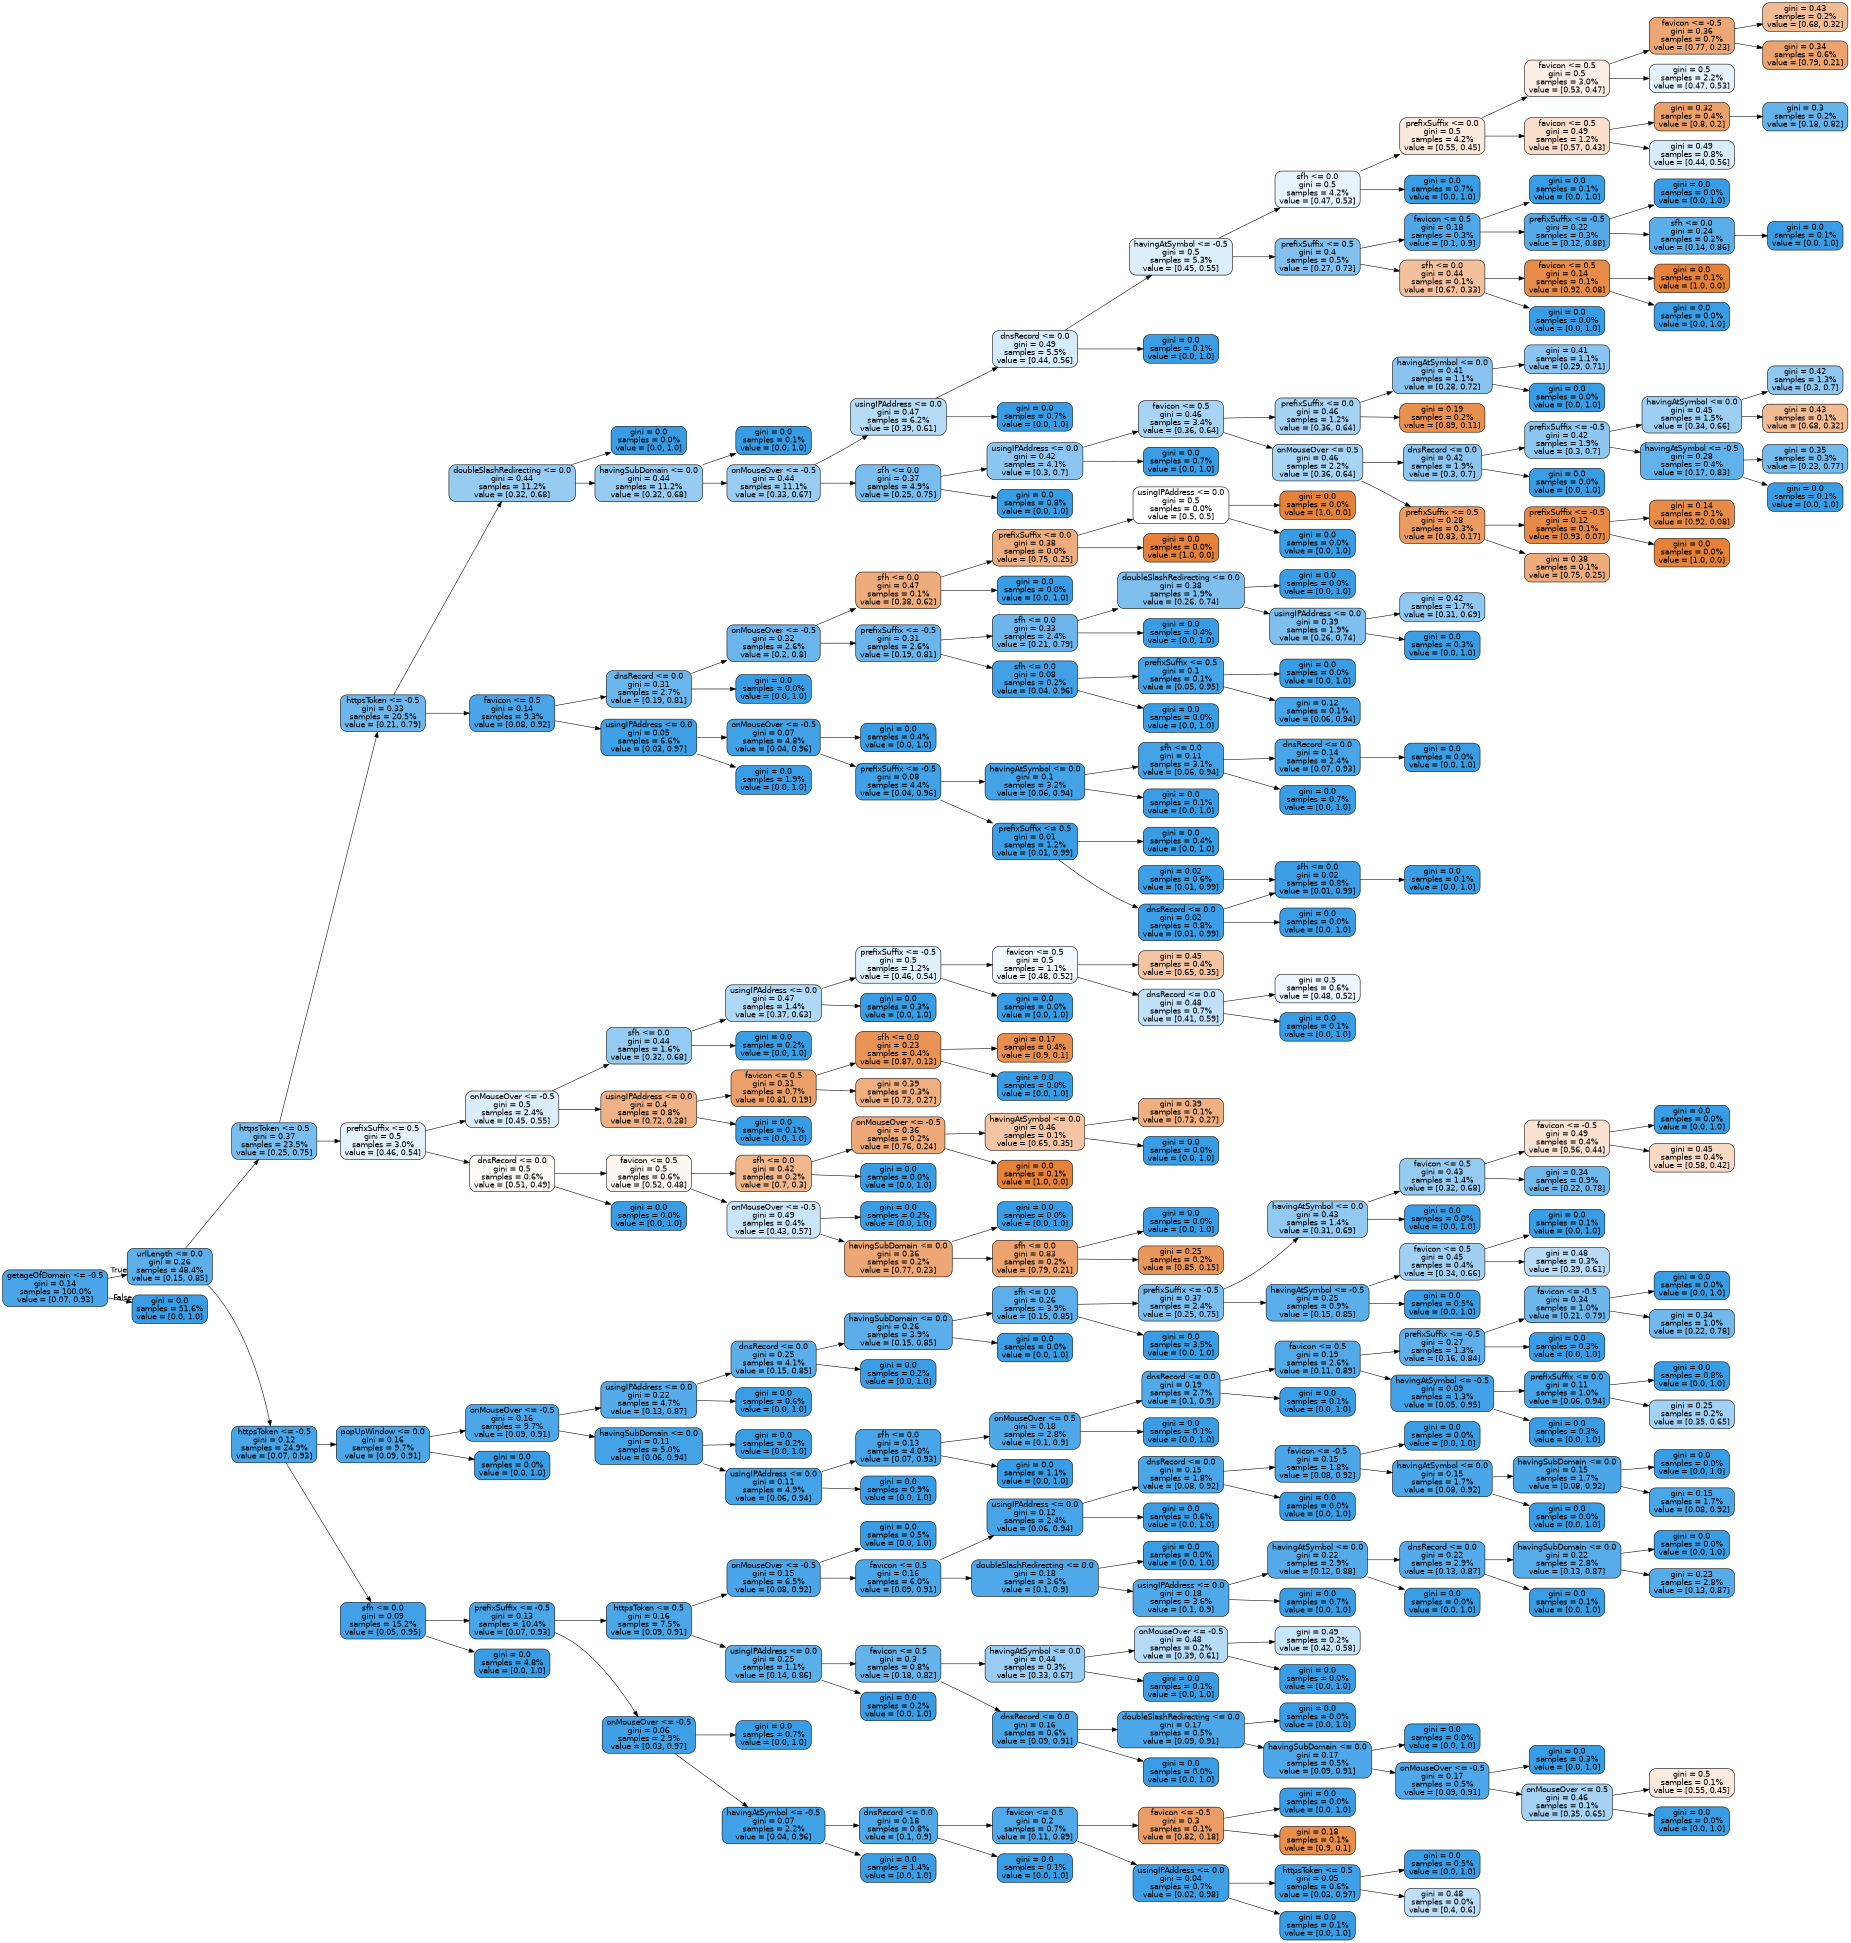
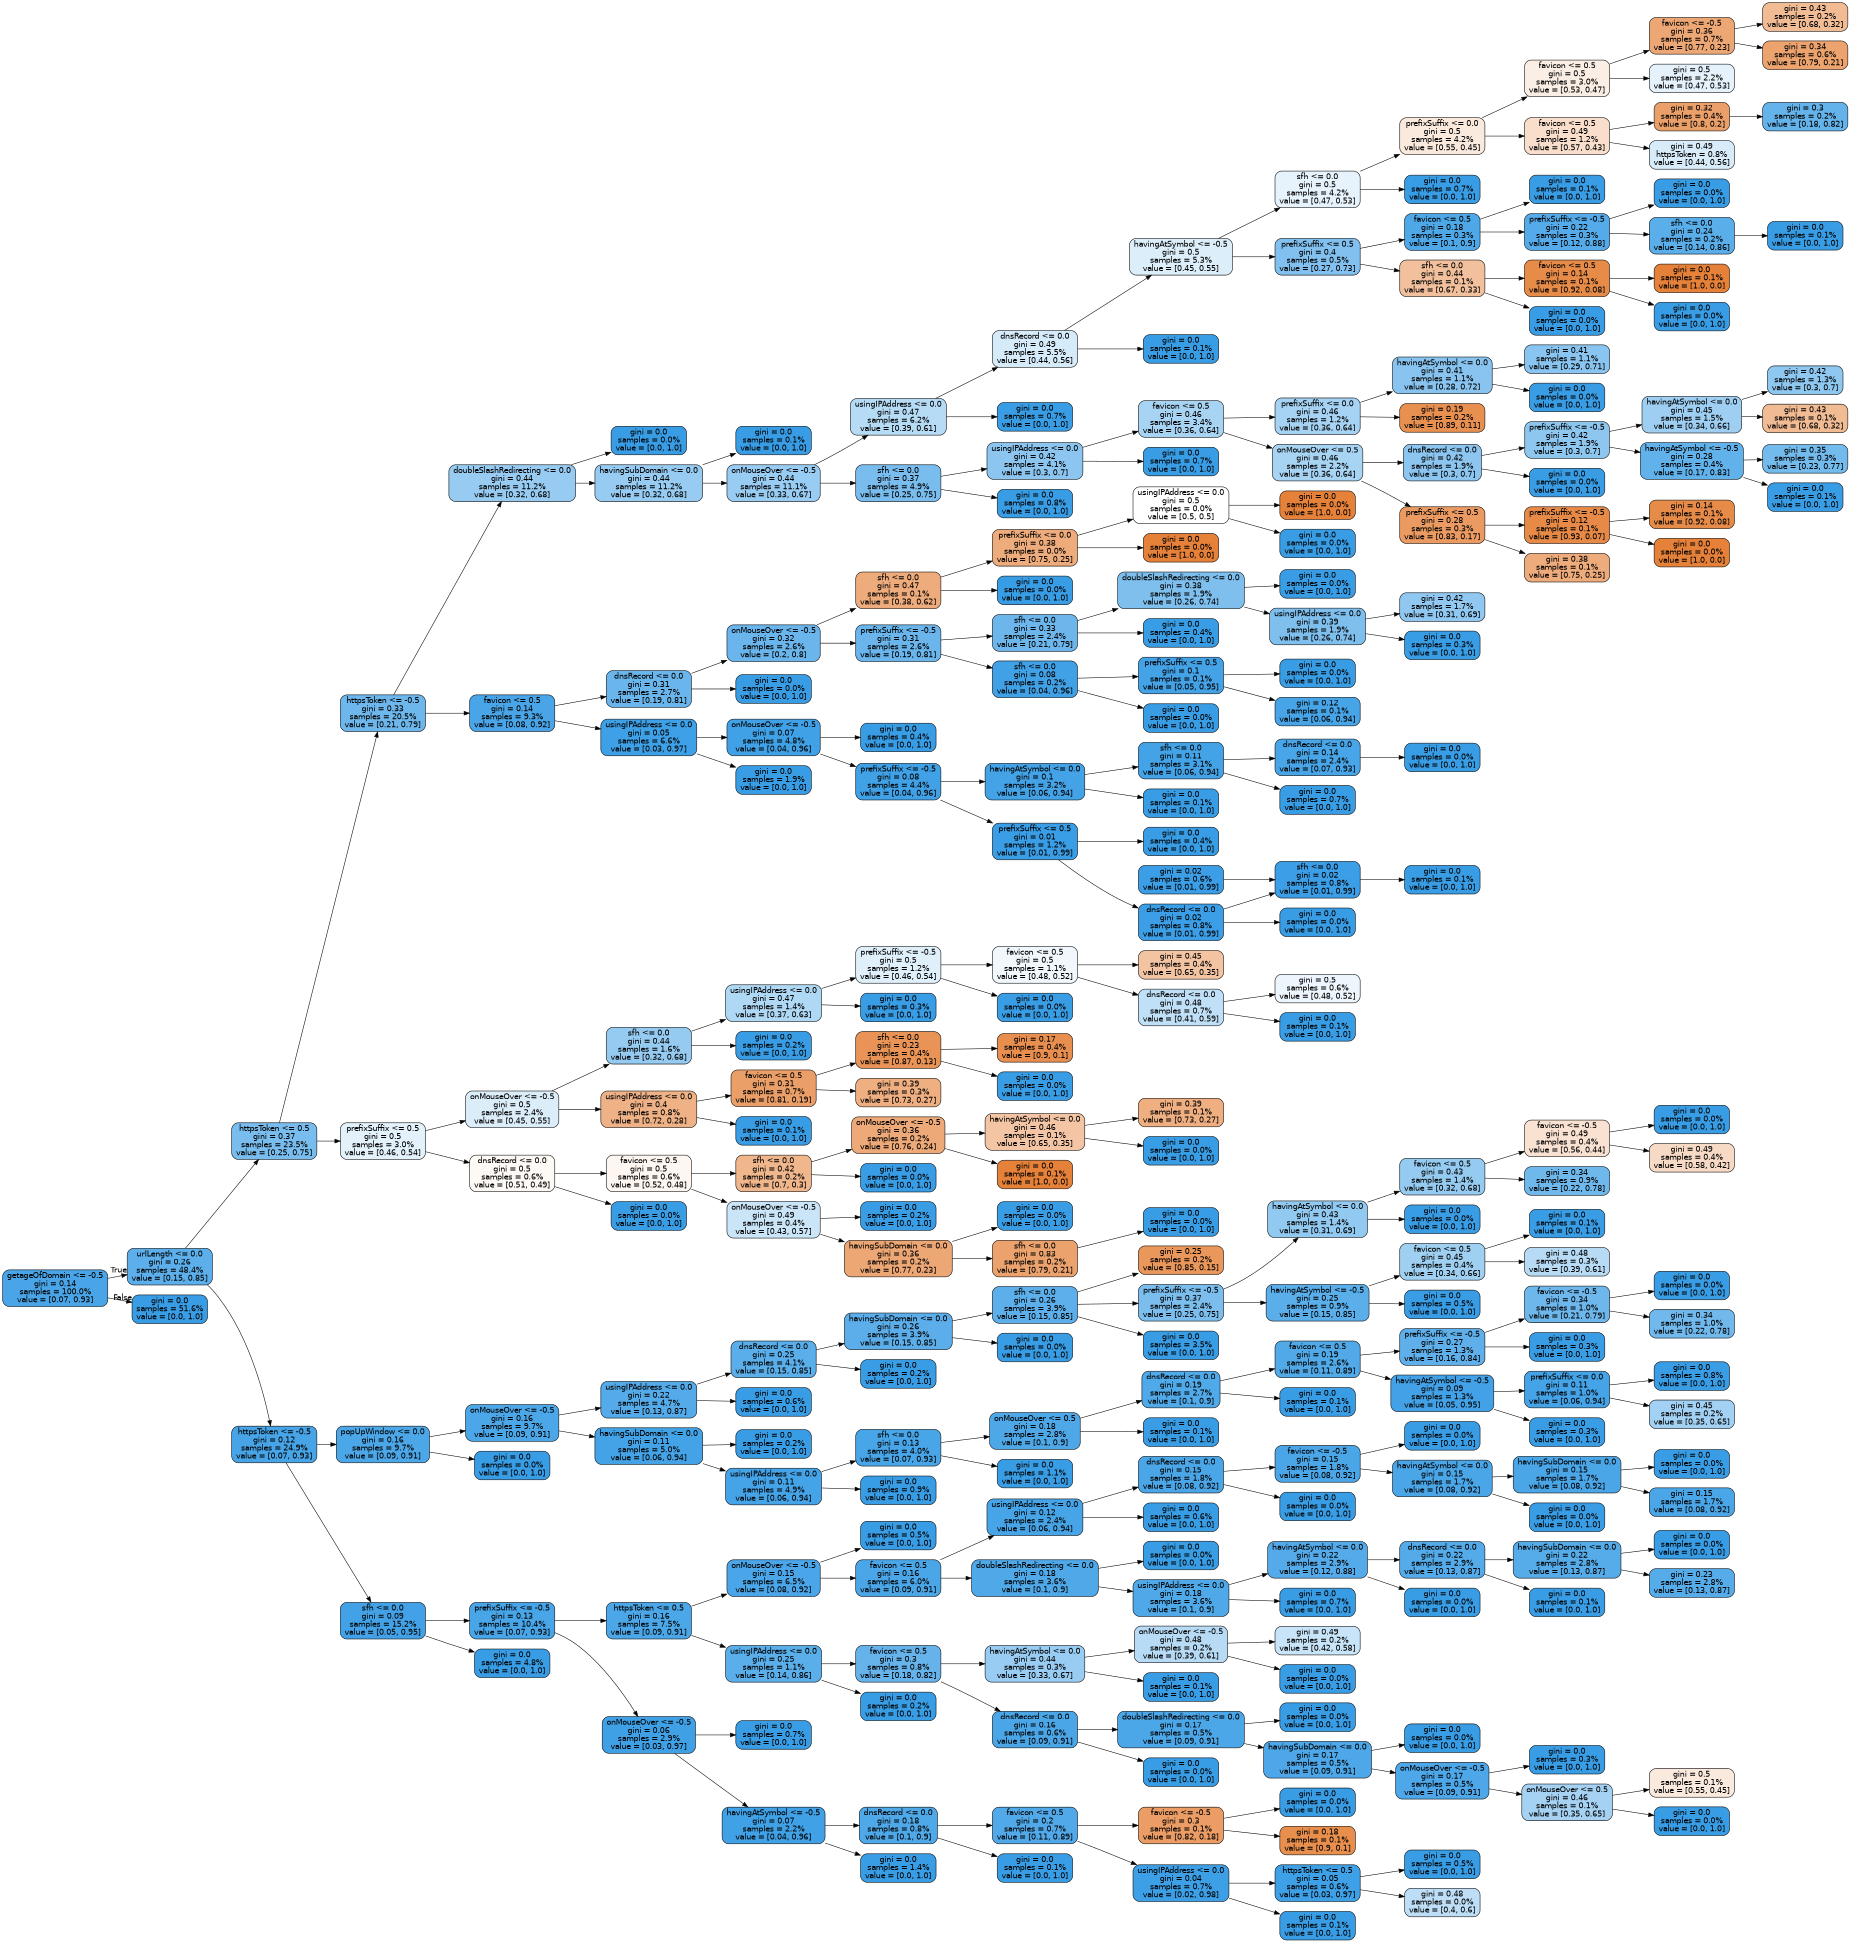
node "gini = 0.49 samples = 0.8% value = [0.44, 0.56]": label "gini = 0.49 samples = 0.8% value = [0.44, 0.56]" -> "gini = 0.49 httpsToken = 0.8% value = [0.44, 0.56]"
node "gini = 0.45 samples = 0.4% value = [0.58, 0.42]": label "gini = 0.45 samples = 0.4% value = [0.58, 0.42]" -> "gini = 0.49 samples = 0.4% value = [0.58, 0.42]"
edge "sfh <= 0.0 gini = 0.83 samples = 0.2% value = [0.79, 0.21]" -> "gini = 0.25 samples = 0.2% value = [0.85, 0.15]": now "sfh <= 0.0 gini = 0.26 samples = 3.9% value = [0.15, 0.85]" -> "gini = 0.25 samples = 0.2% value = [0.85, 0.15]"
node "gini = 0.25 samples = 0.2% value = [0.35, 0.65]": label "gini = 0.25 samples = 0.2% value = [0.35, 0.65]" -> "gini = 0.45 samples = 0.2% value = [0.35, 0.65]"
